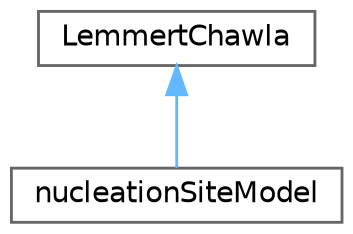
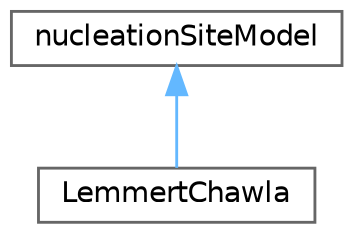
edge "nucleationSiteModel" -> "LemmertChawla": reversed
